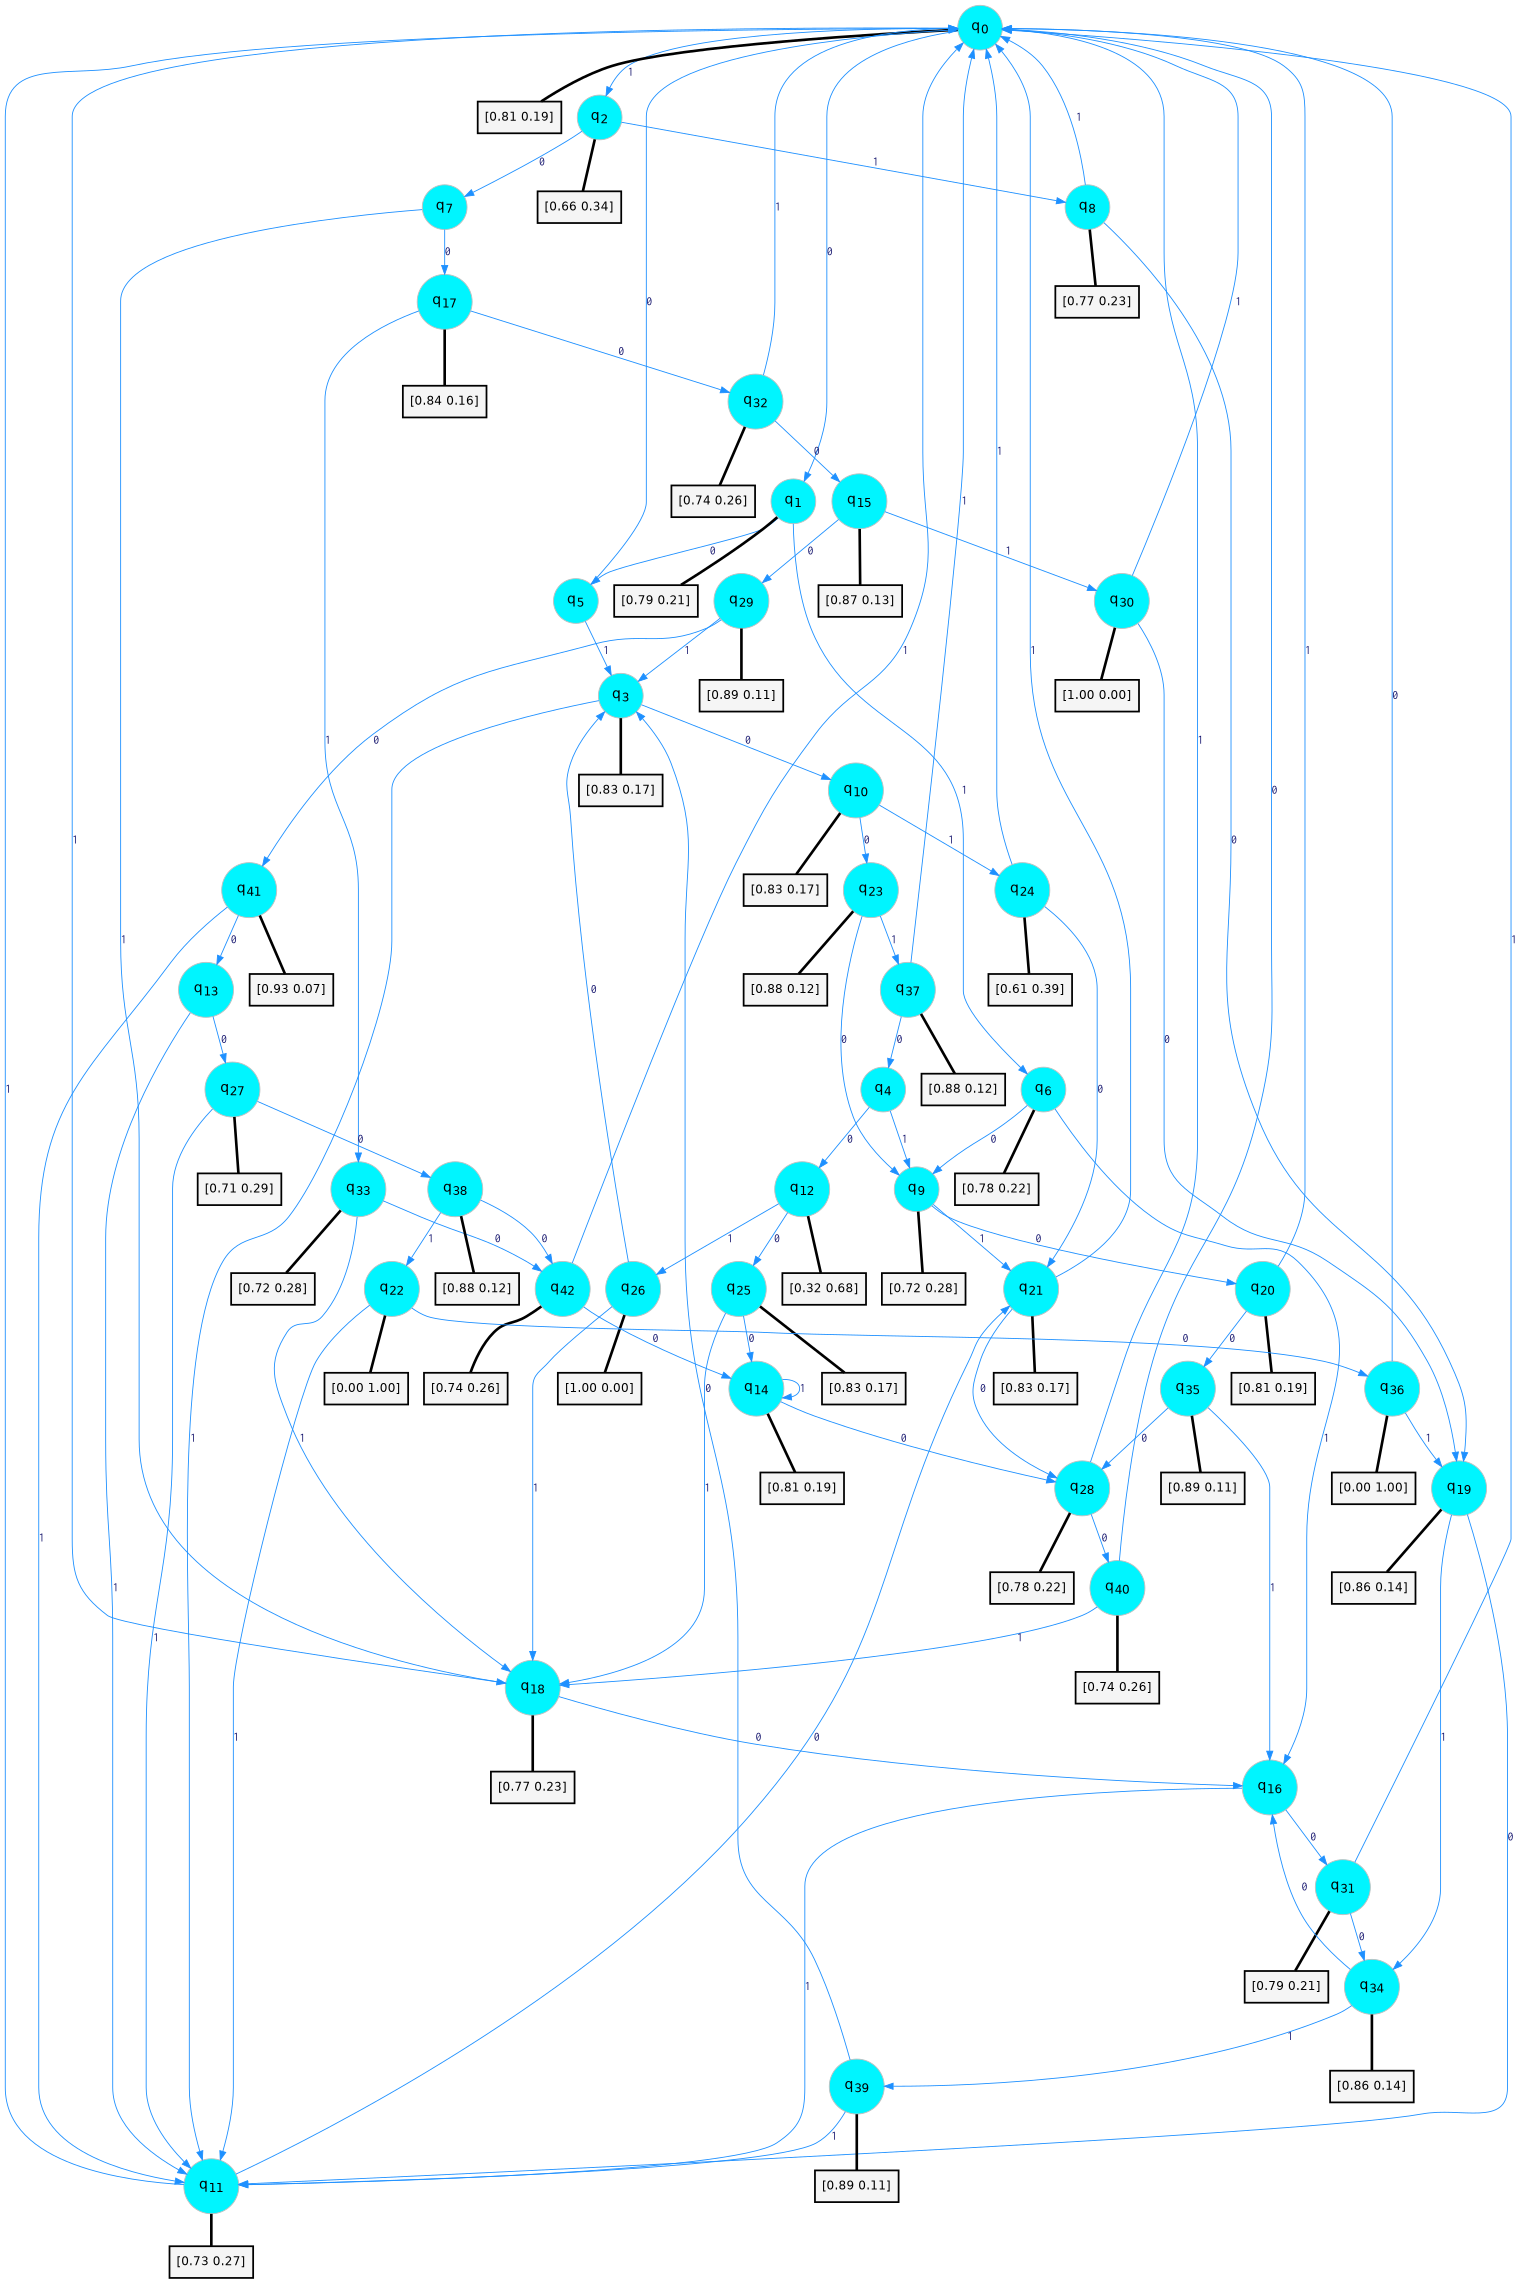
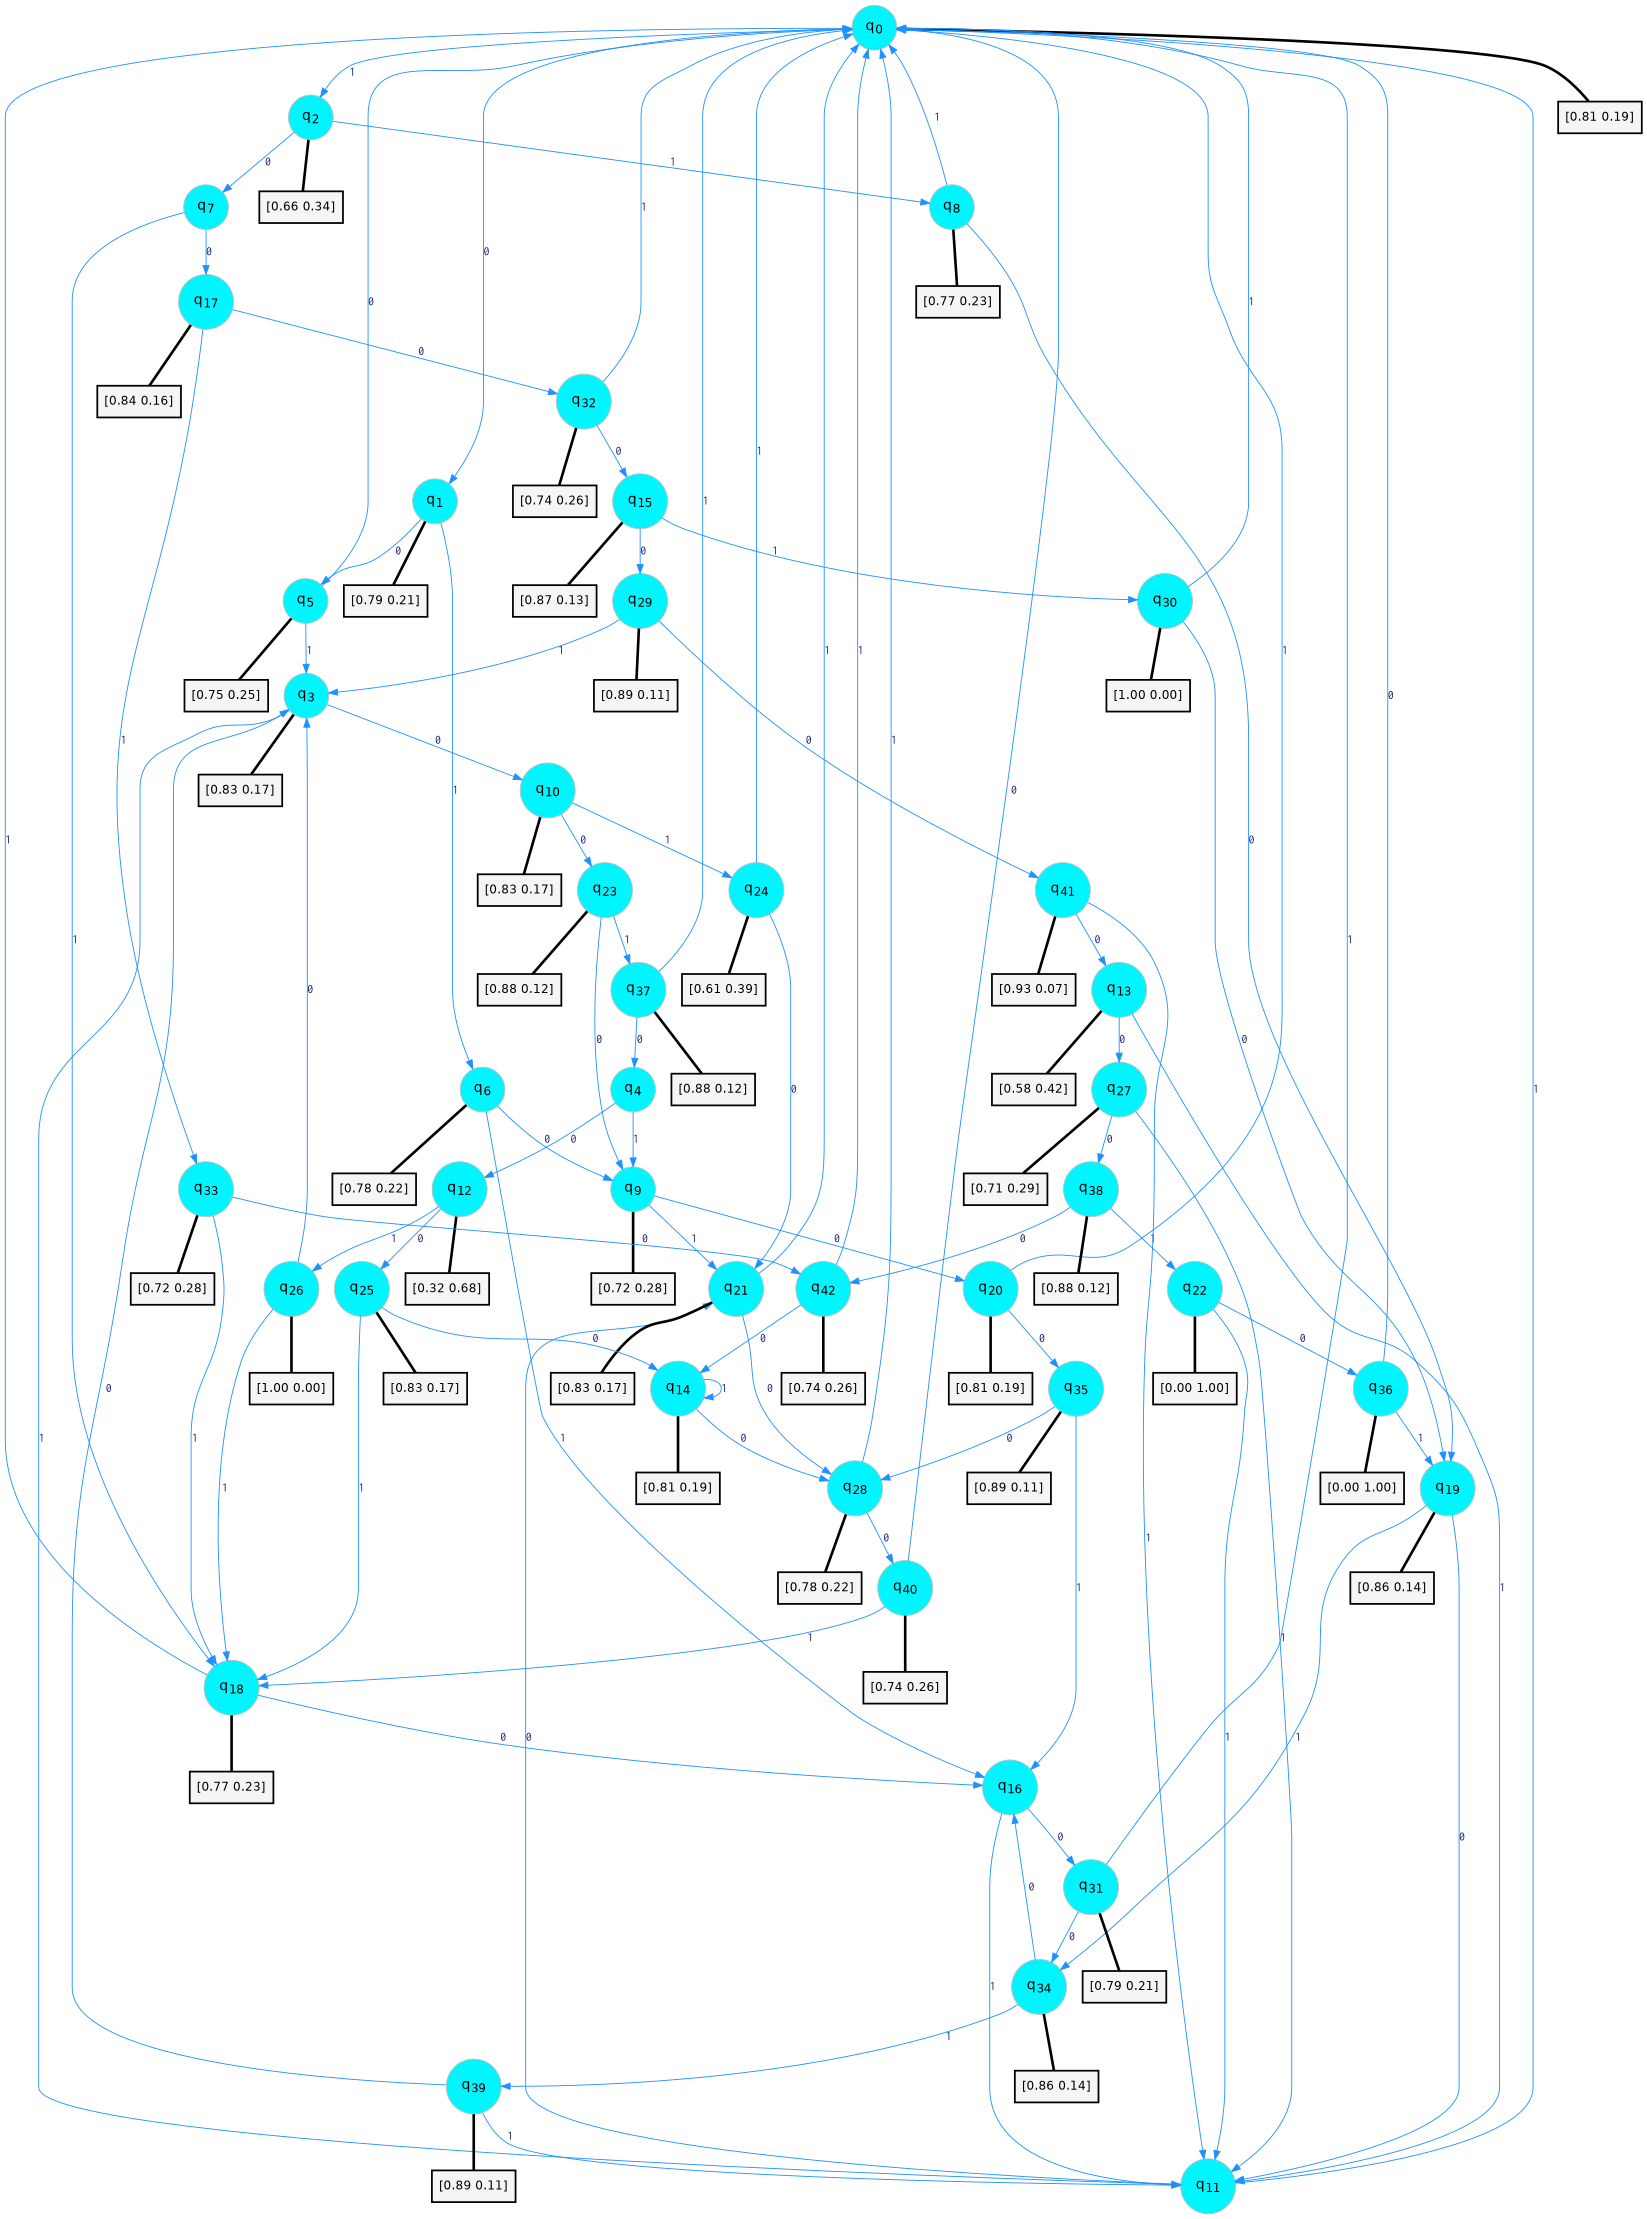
node "[0.75 0.25]": added
node "[0.58 0.42]": added
node "[0.73 0.27]": removed
